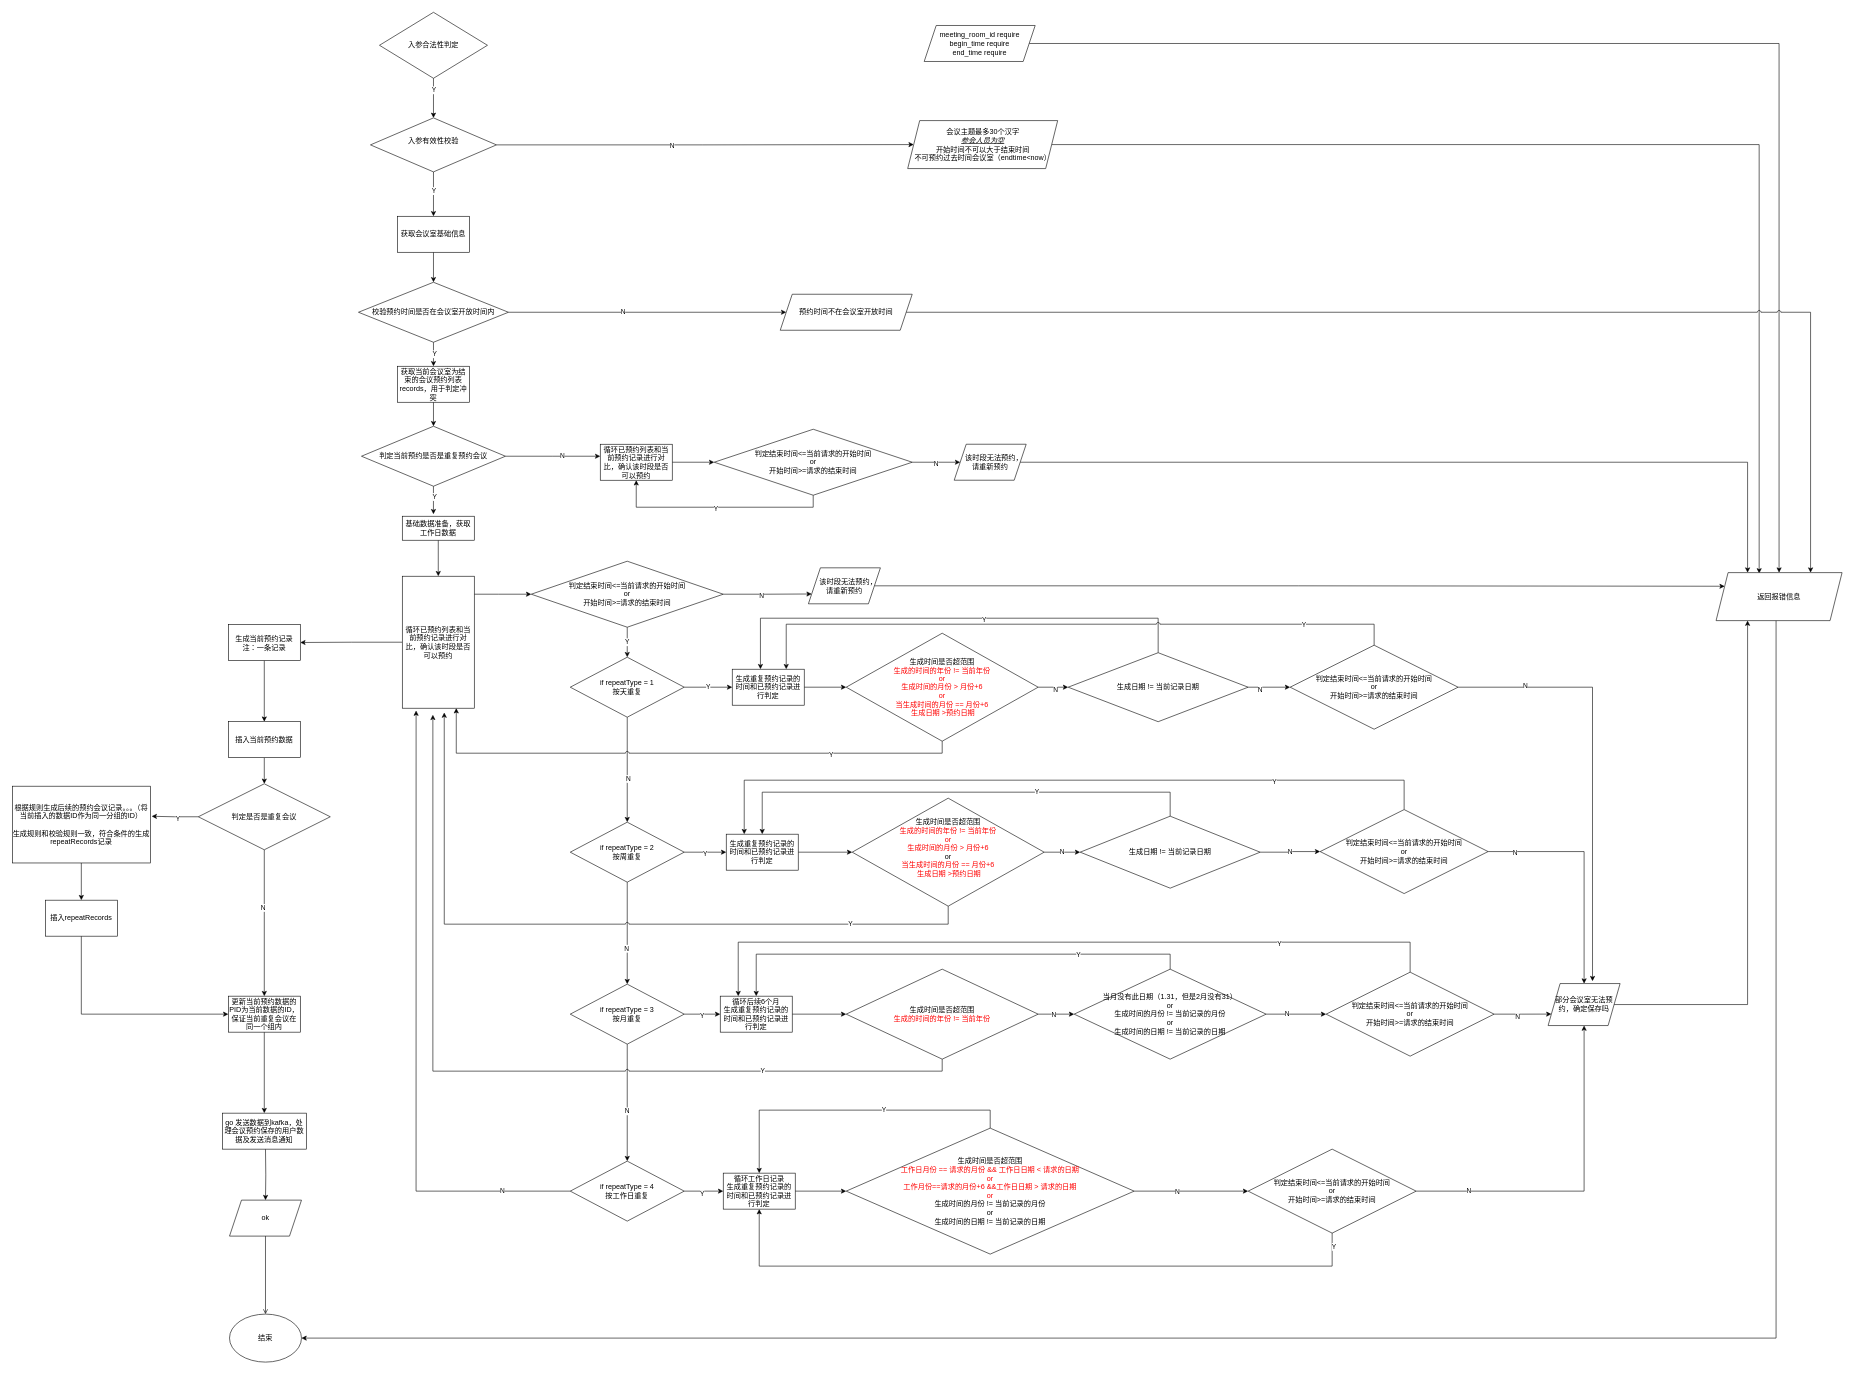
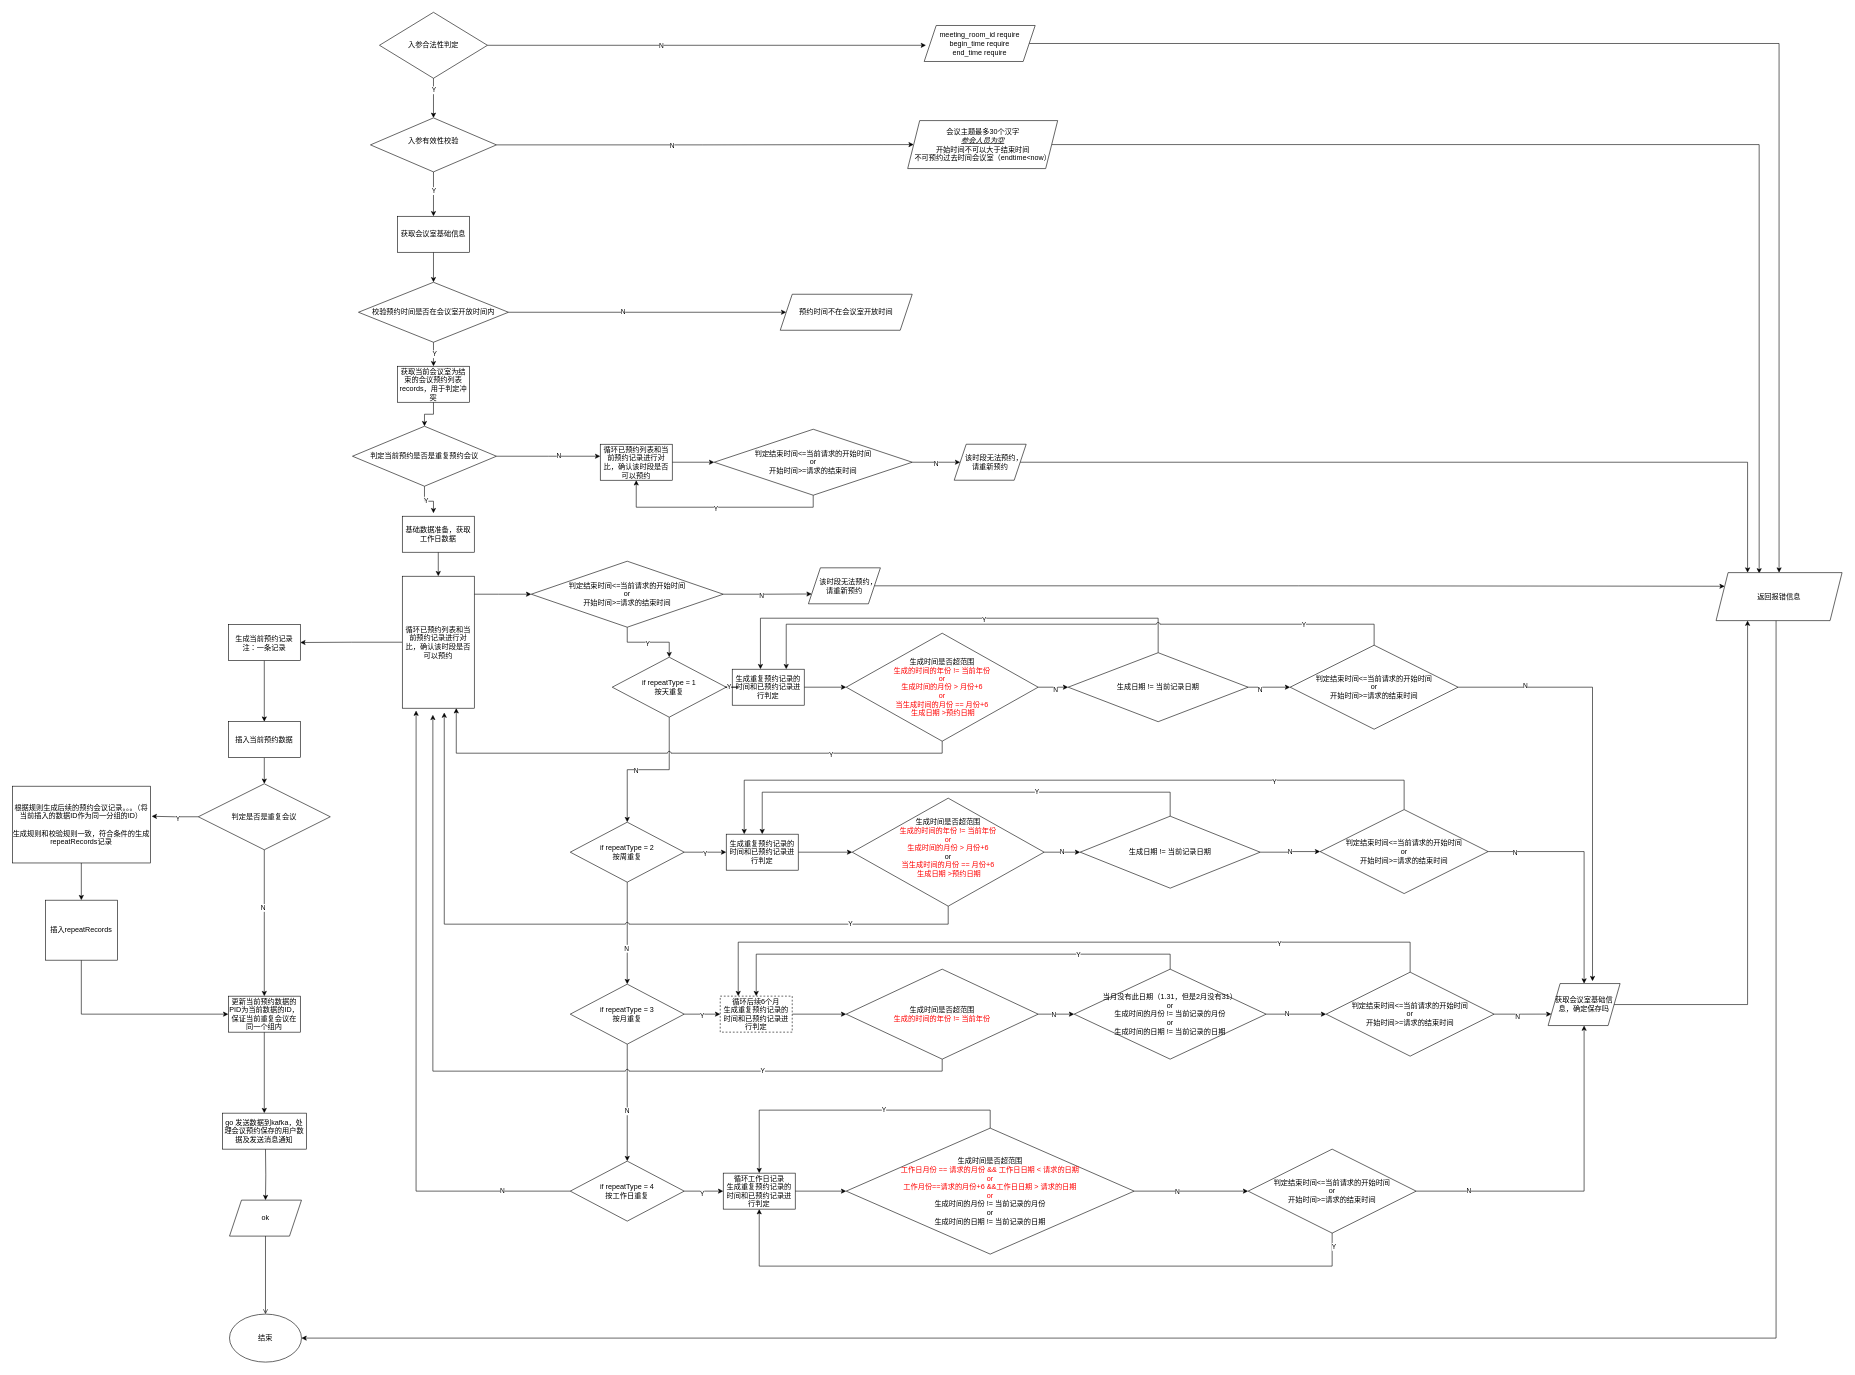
edge "入参合法性判定" -> "meeting_room_id require begin_time require end_time require": added, label "N"
edge "预约时间不在会议室开放时间" -> "返回报错信息": removed
node "判定当前预约是否是重复预约会议": moved (434, 456) -> (425, 456)
node "基础数据准备，获取工作日数据": size 72x24 -> 72x36
node "if repeatType = 1 按天重复": moved (627, 687) -> (669, 687)
node "插入repeatRecords": size 72x36 -> 72x60
node "部分会议室无法预约，确定保存吗": label "部分会议室无法预约，确定保存吗" -> "获取会议室基础信息，确定保存吗"
node "循环后续6个月 生成重复预约记录的时间和已预约记录进行判定": style solid -> dashed
